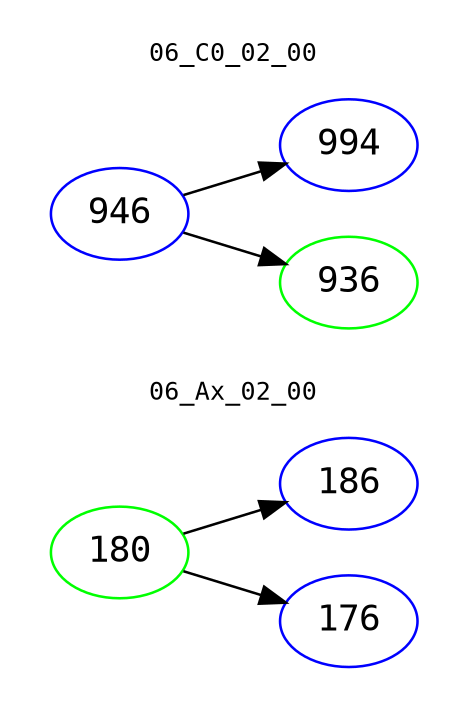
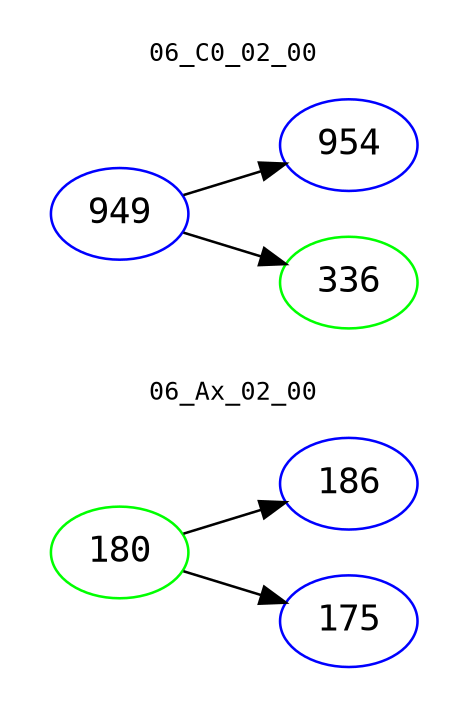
node "994": label "994" -> "954"
node "946": label "946" -> "949"
node "936": label "936" -> "336"
node "176": label "176" -> "175"
